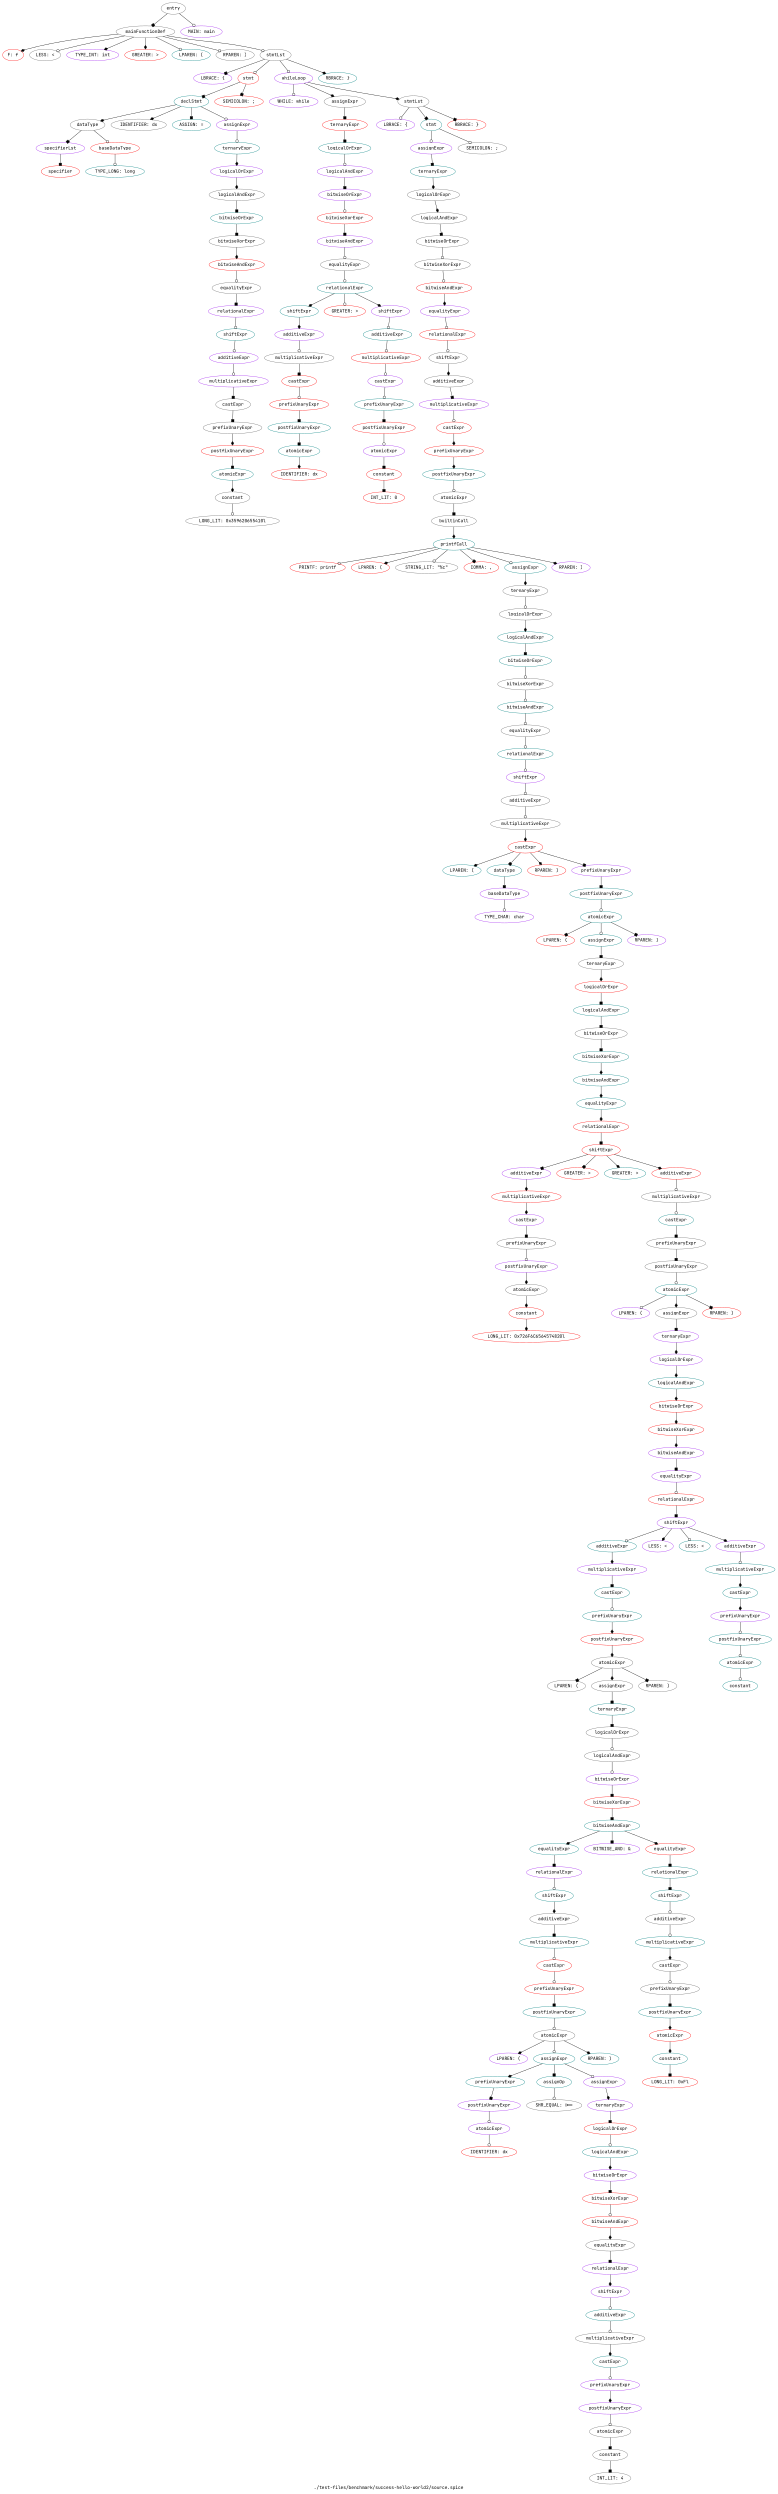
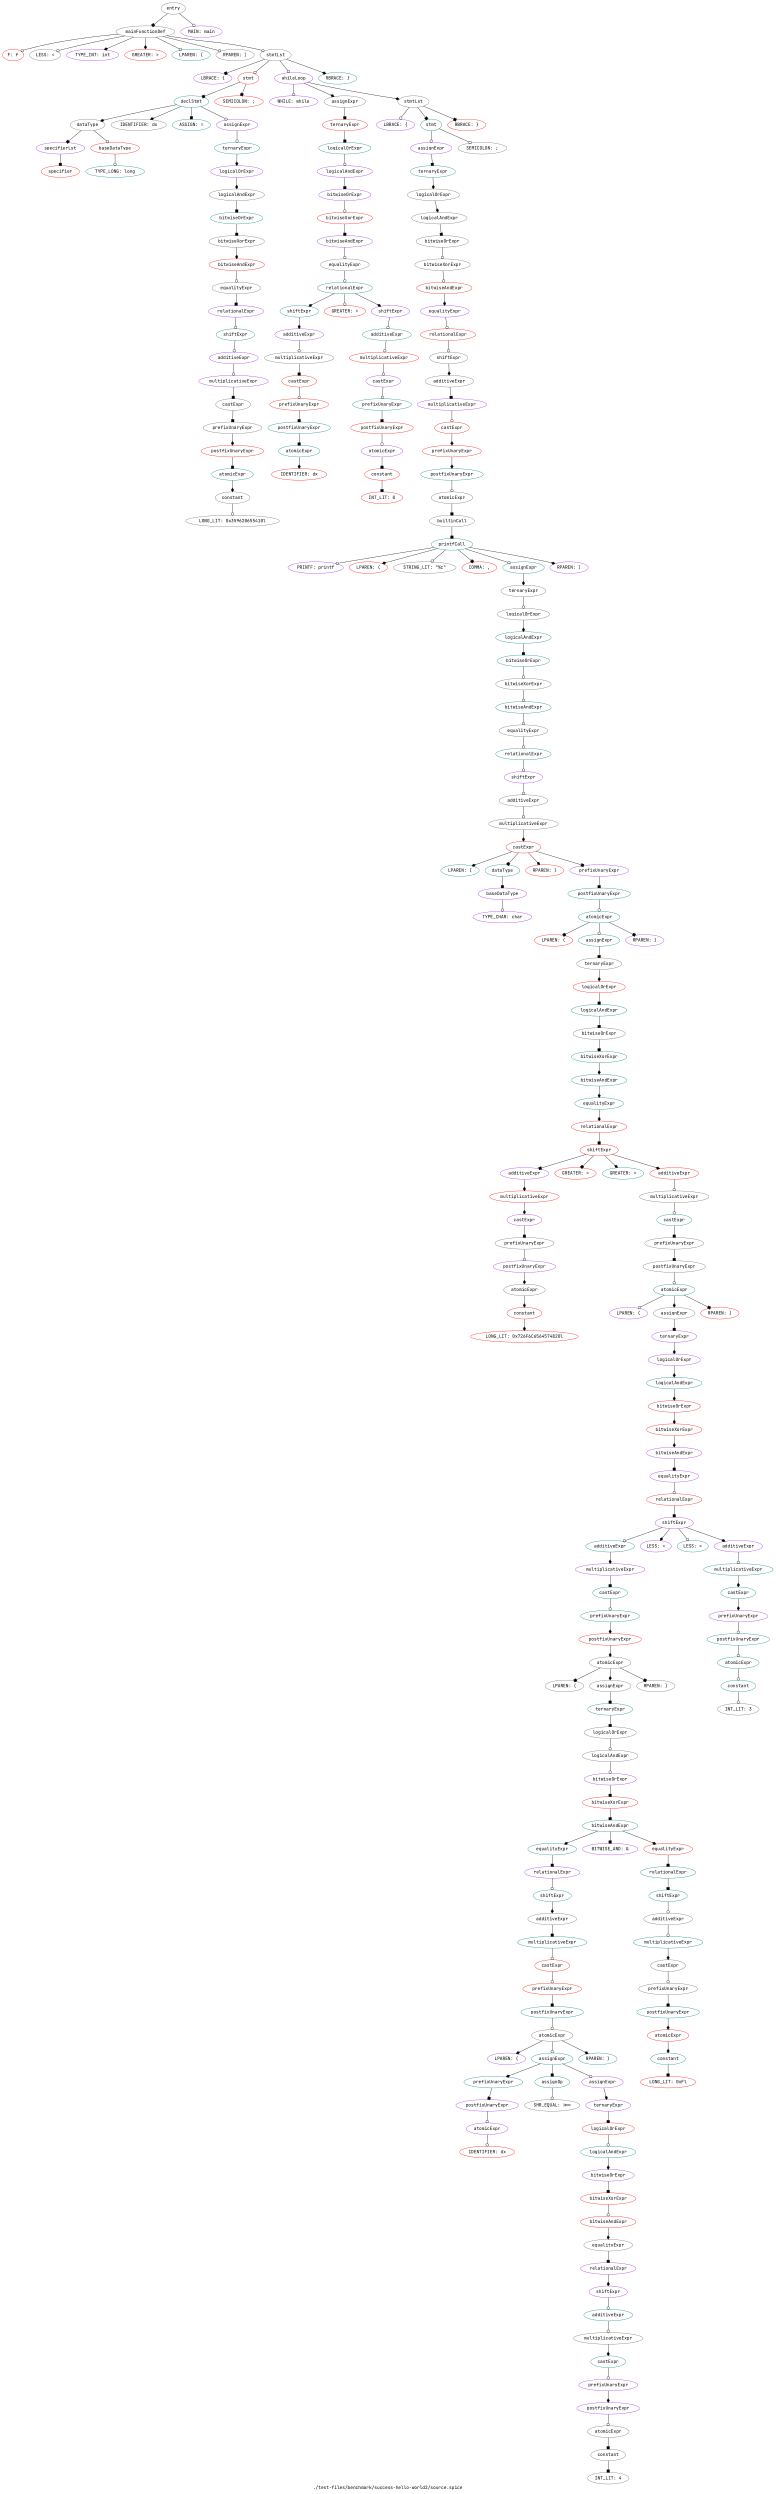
edge "mainFunctionDef" -> "F: f": arrowhead diamond -> odot
edge "builtinCall" -> "printfCall": arrowhead diamond -> box
node "PRINTF: printf": color red -> purple
node "INT_LIT: 3": added
